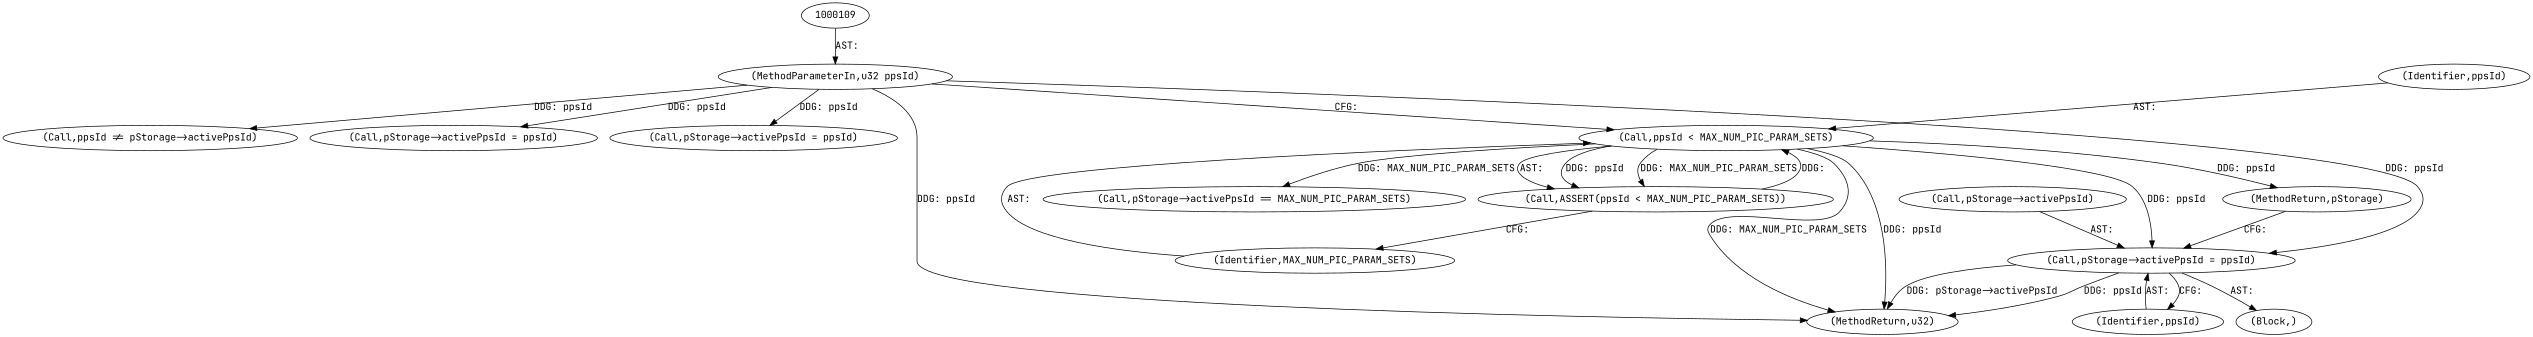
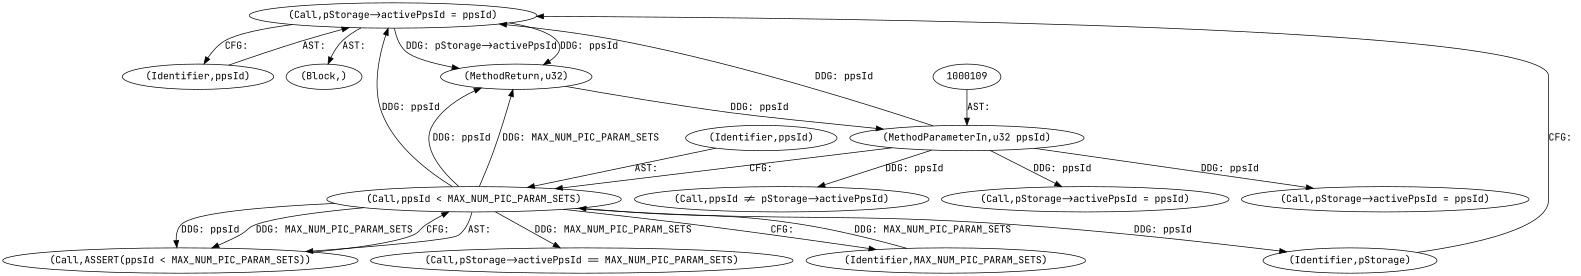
edge "(Call,ASSERT(ppsId < MAX_NUM_PIC_PARAM_SETS))" -> "(Call,ppsId < MAX_NUM_PIC_PARAM_SETS)": label "DDG: " -> "CFG: "
edge "(Identifier,MAX_NUM_PIC_PARAM_SETS)" -> "(Call,ppsId < MAX_NUM_PIC_PARAM_SETS)": label "AST: " -> "DDG: MAX_NUM_PIC_PARAM_SETS"
node "(Call,pStorage->activePpsId)": removed
node "(MethodReturn,pStorage)": label "(MethodReturn,pStorage)" -> "(Identifier,pStorage)"
edge "(Call,ASSERT(ppsId < MAX_NUM_PIC_PARAM_SETS))" -> "(Identifier,MAX_NUM_PIC_PARAM_SETS)": now "(Call,ppsId < MAX_NUM_PIC_PARAM_SETS)" -> "(Identifier,MAX_NUM_PIC_PARAM_SETS)"
edge "(MethodParameterIn,u32 ppsId)" -> "(MethodReturn,u32)": reversed
